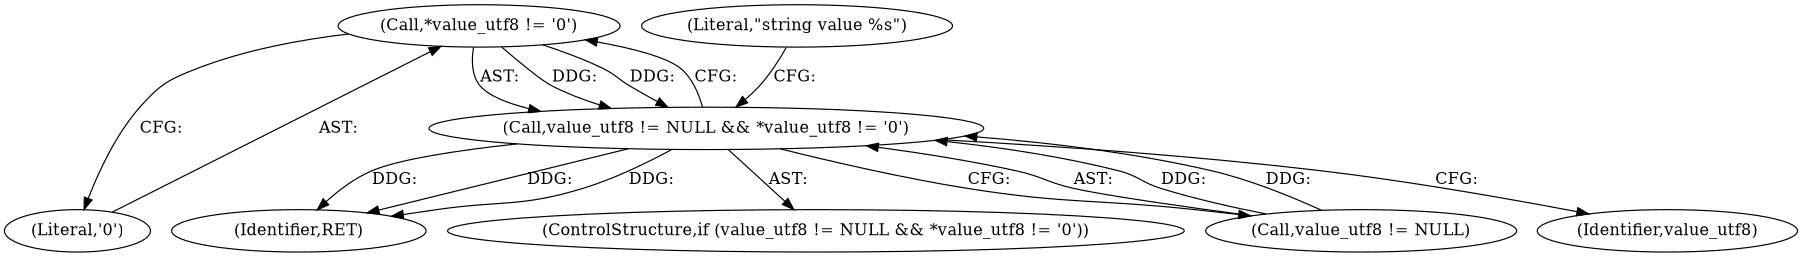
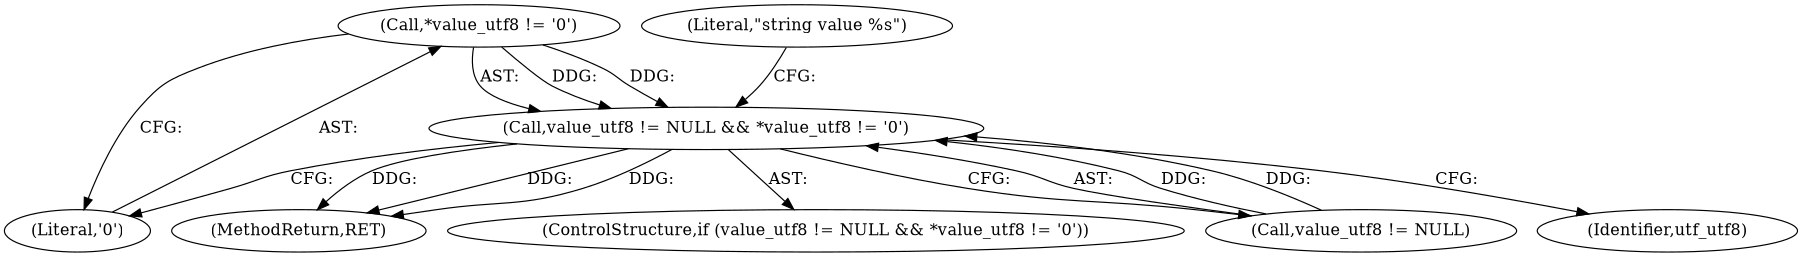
edge "(Call,value_utf8 != NULL && *value_utf8 != '0')" -> "(Call,*value_utf8 != '0')": now "(Call,value_utf8 != NULL && *value_utf8 != '0')" -> "(Literal,'0')"
node "(Identifier,RET)": label "(Identifier,RET)" -> "(MethodReturn,RET)"
node "(Identifier,value_utf8)": label "(Identifier,value_utf8)" -> "(Identifier,utf_utf8)"
